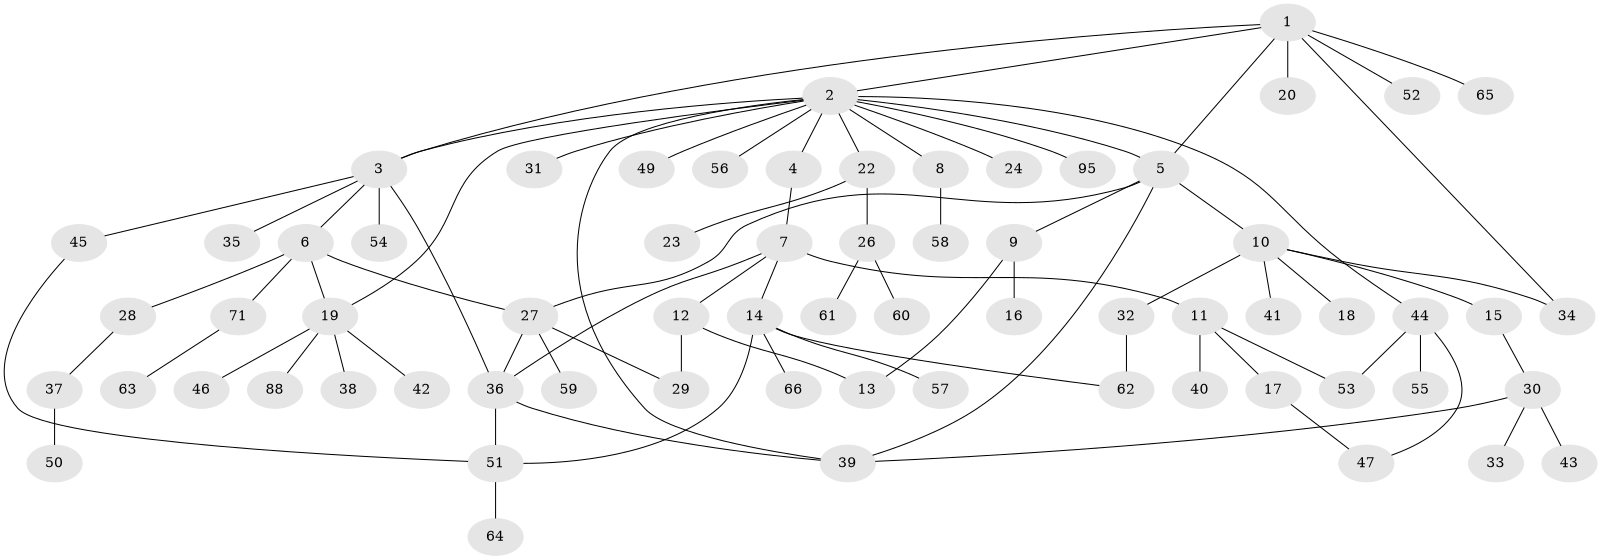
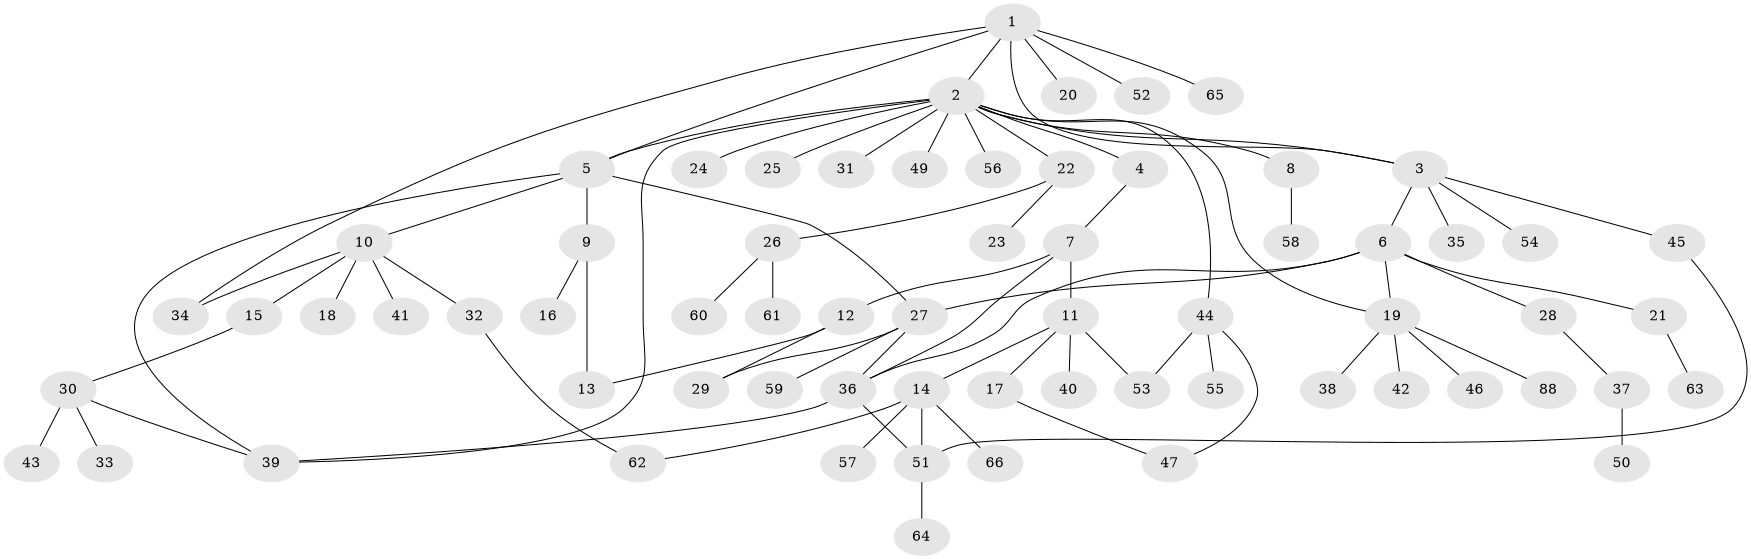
node "95": label "95" -> "25"
edge "3" -- "36": now "6" -- "36"
edge "7" -- "14": now "11" -- "14"
node "71": label "71" -> "21"
